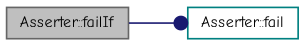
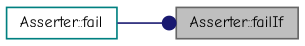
edge "Asserter::failIf" -> "Asserter::fail": reversed
